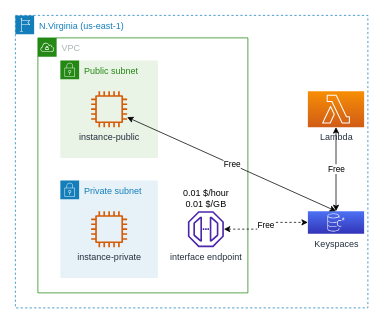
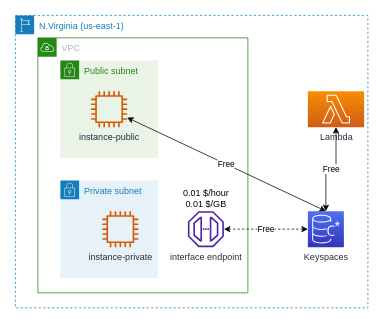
node "Keyspaces": size 56x23 -> 36x36
node "instance-private": moved (109, 229) -> (120, 229)
